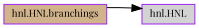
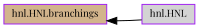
edge "hnl.HNLbranchings" -> "hnl.HNL": reversed
